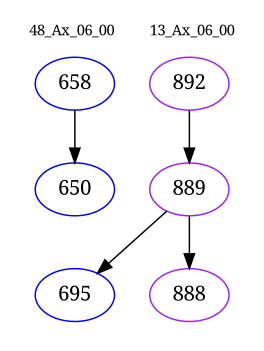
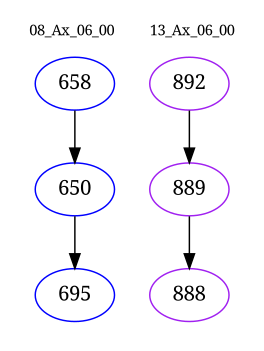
cluster "48_Ax_06_00": label "48_Ax_06_00" -> "08_Ax_06_00"
edge "889" -> "695": now "650" -> "695"
